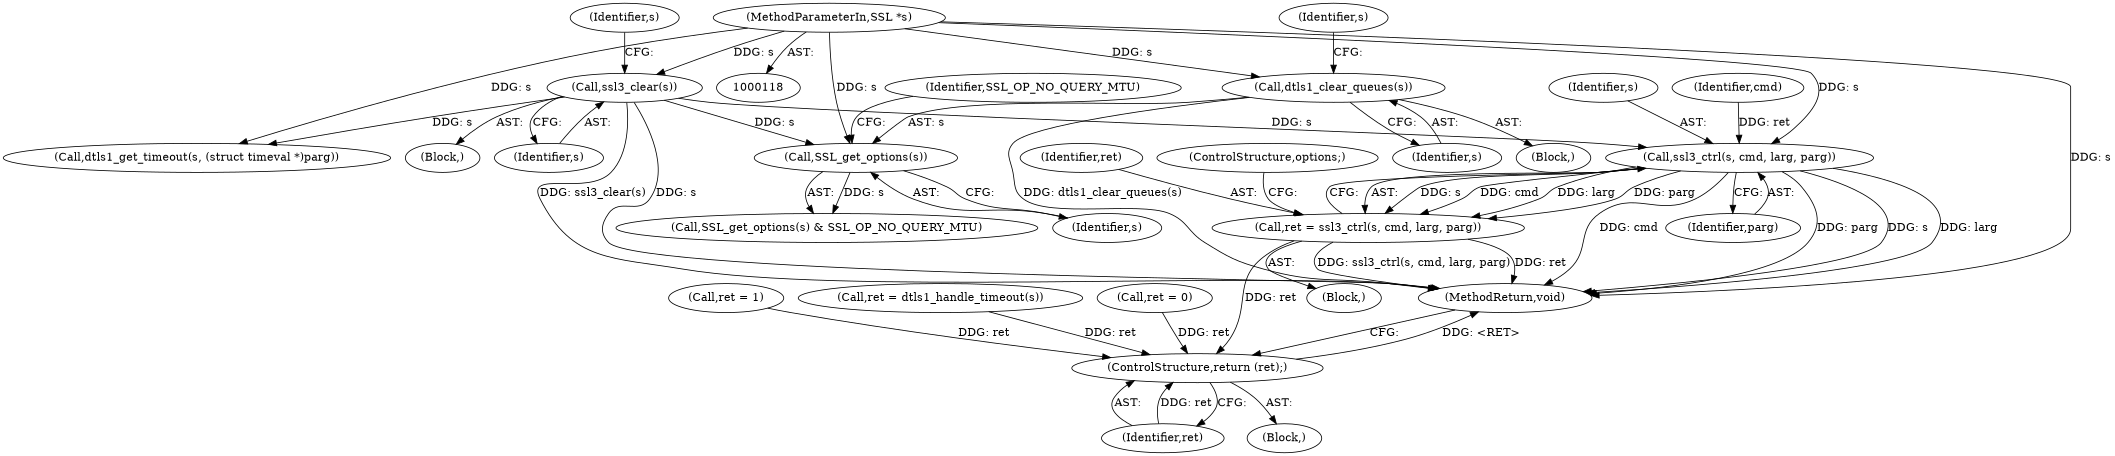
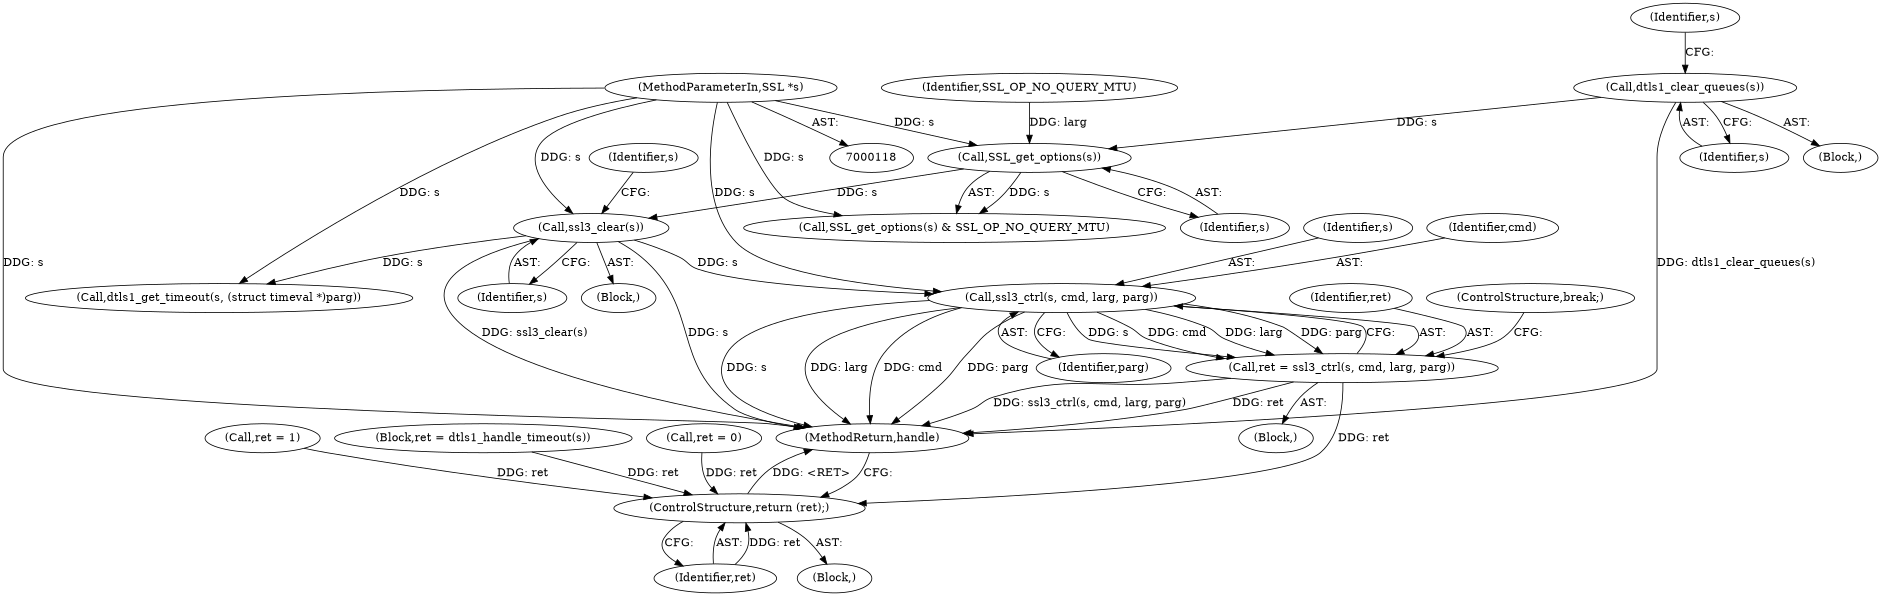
edge "(MethodParameterIn,SSL *s)" -> "(Call,dtls1_clear_queues(s))": now "(MethodParameterIn,SSL *s)" -> "(Call,SSL_get_options(s) & SSL_OP_NO_QUERY_MTU)"
node "1000118": label "1000118" -> "7000118"
edge "(Call,ssl3_clear(s))" -> "(Call,SSL_get_options(s))": reversed
edge "(Identifier,SSL_OP_NO_QUERY_MTU)" -> "(Call,SSL_get_options(s))": label "CFG: " -> "DDG: larg"
edge "(Call,dtls1_clear_queues(s))" -> "(Call,SSL_get_options(s))": label "AST: s" -> "DDG: s"
edge "(Identifier,cmd)" -> "(Call,ssl3_ctrl(s, cmd, larg, parg))": label "DDG: ret" -> "AST: "
node "(ControlStructure,options;)": label "(ControlStructure,options;)" -> "(ControlStructure,break;)"
node "(Call,ret = dtls1_handle_timeout(s))": label "(Call,ret = dtls1_handle_timeout(s))" -> "(Block,ret = dtls1_handle_timeout(s))"
node "(MethodReturn,void)": label "(MethodReturn,void)" -> "(MethodReturn,handle)"
